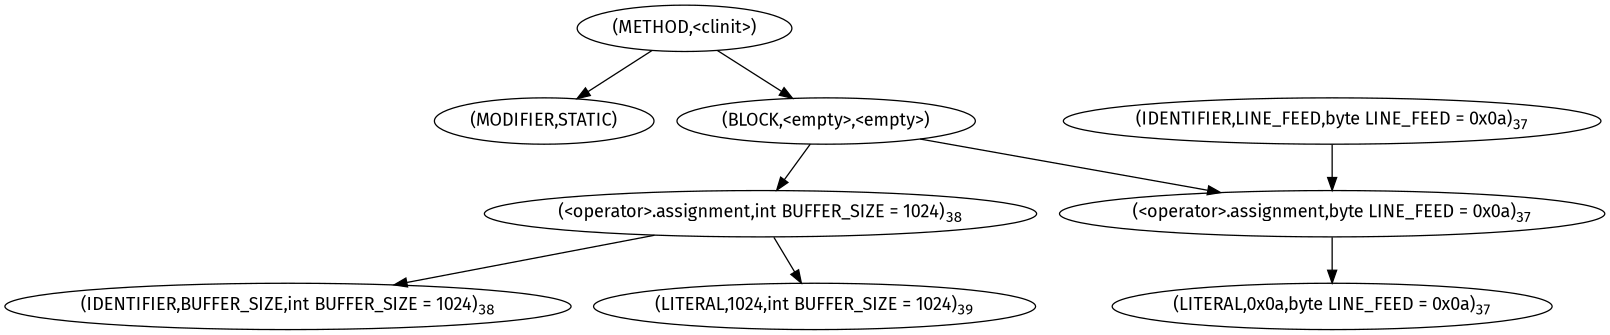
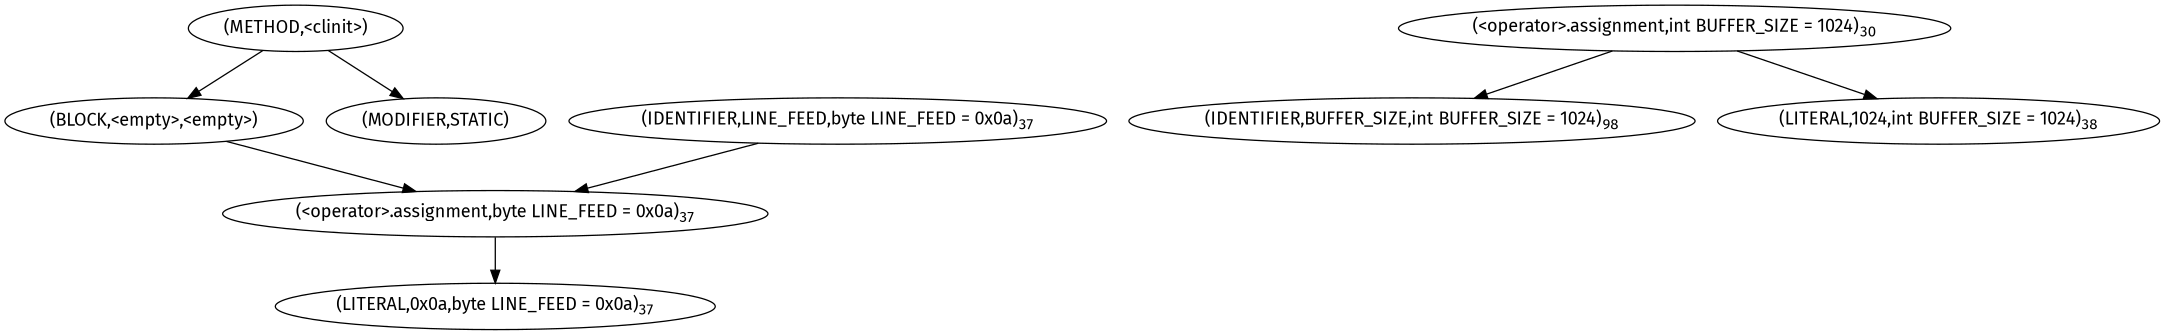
edge "(BLOCK,<empty>,<empty>)" -> "(<operator>.assignment,int BUFFER_SIZE = 1024)": removed
node "(<operator>.assignment,int BUFFER_SIZE = 1024)": text "38" -> "30"
node "(IDENTIFIER,BUFFER_SIZE,int BUFFER_SIZE = 1024)": text "38" -> "98"
node "(LITERAL,1024,int BUFFER_SIZE = 1024)": text "39" -> "38"
